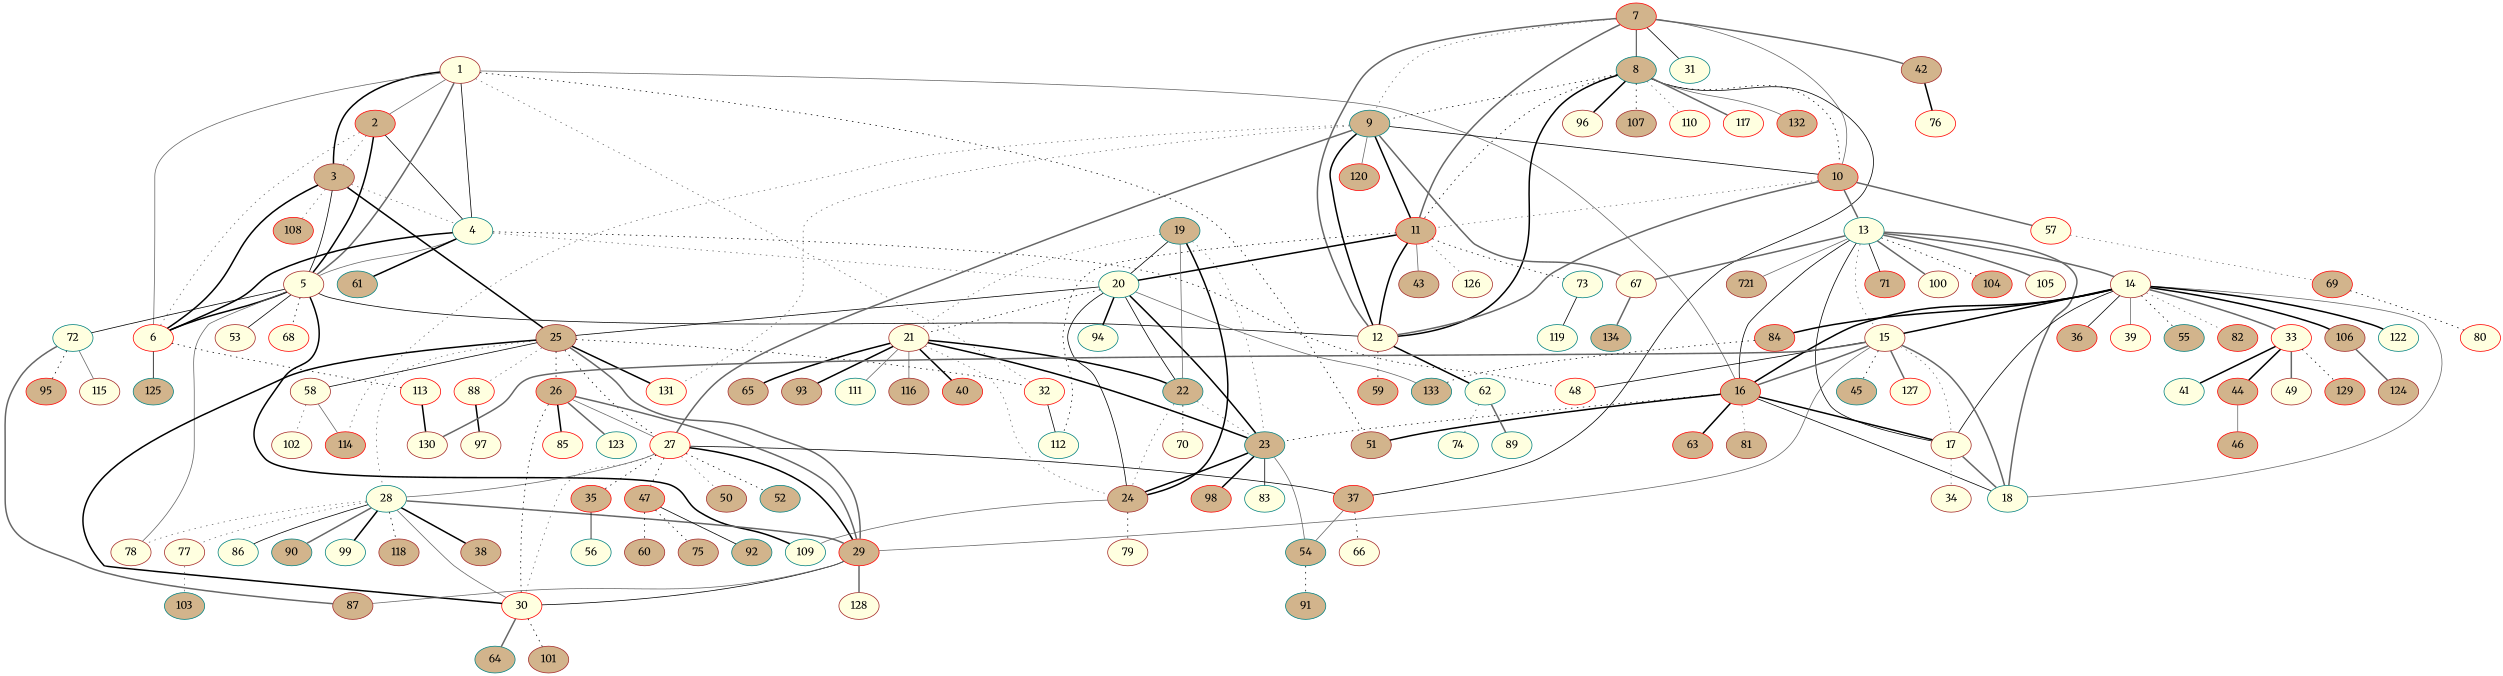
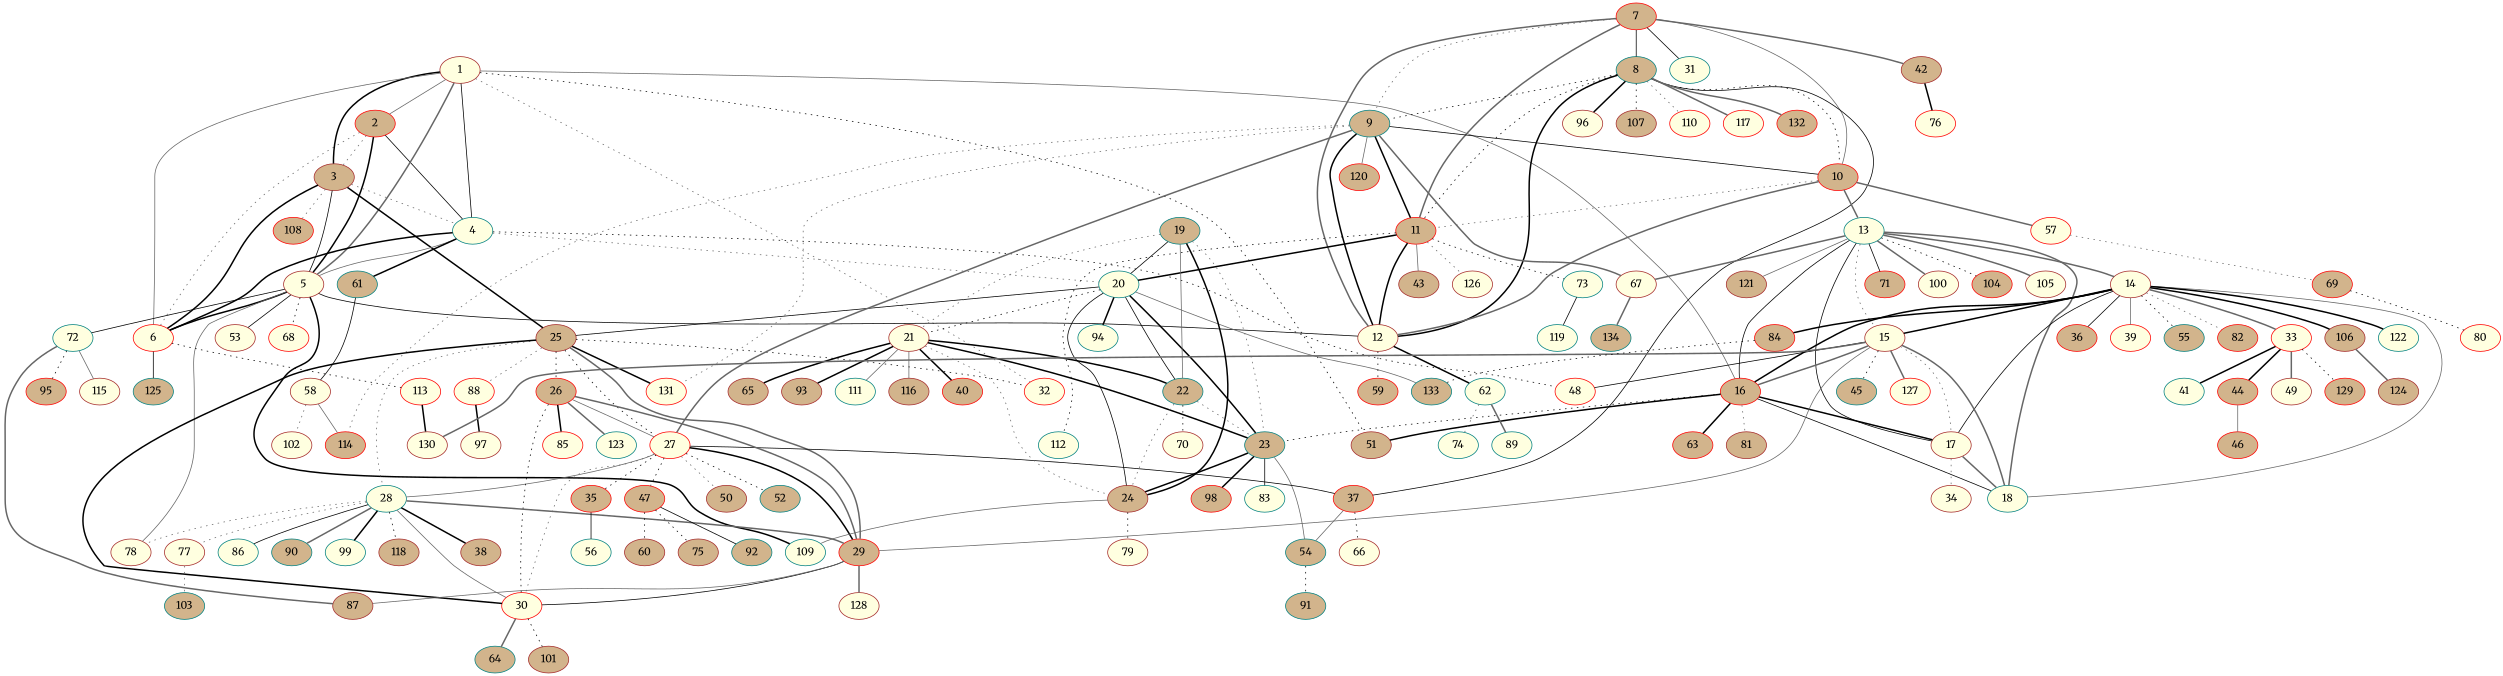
edge "8" -- "132": style solid -> bold
node "721": label "721" -> "121"
edge "25" -- "58": now "61" -- "58"
edge "32" -- "112": removed
